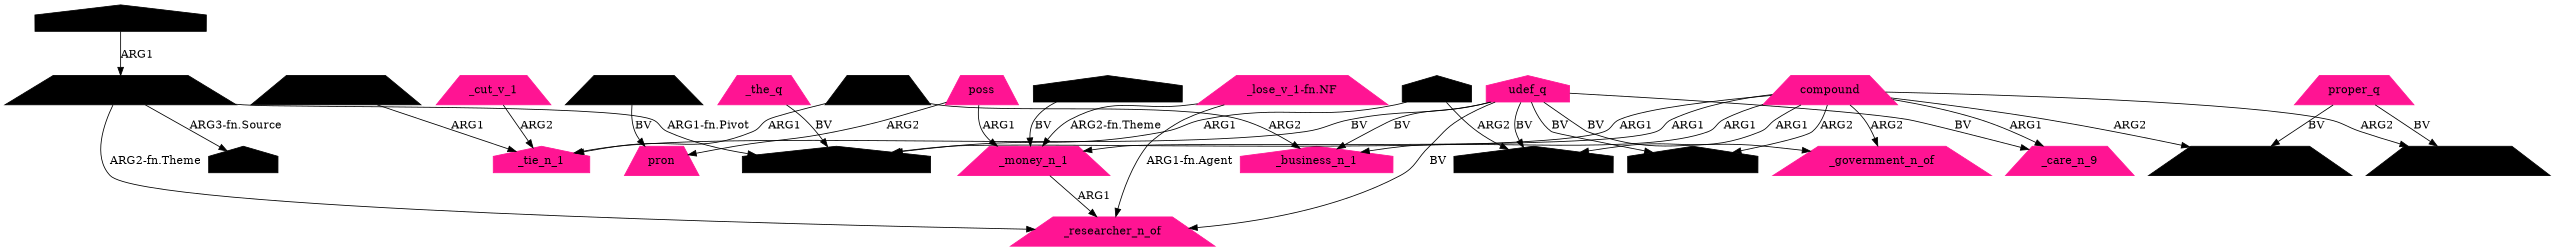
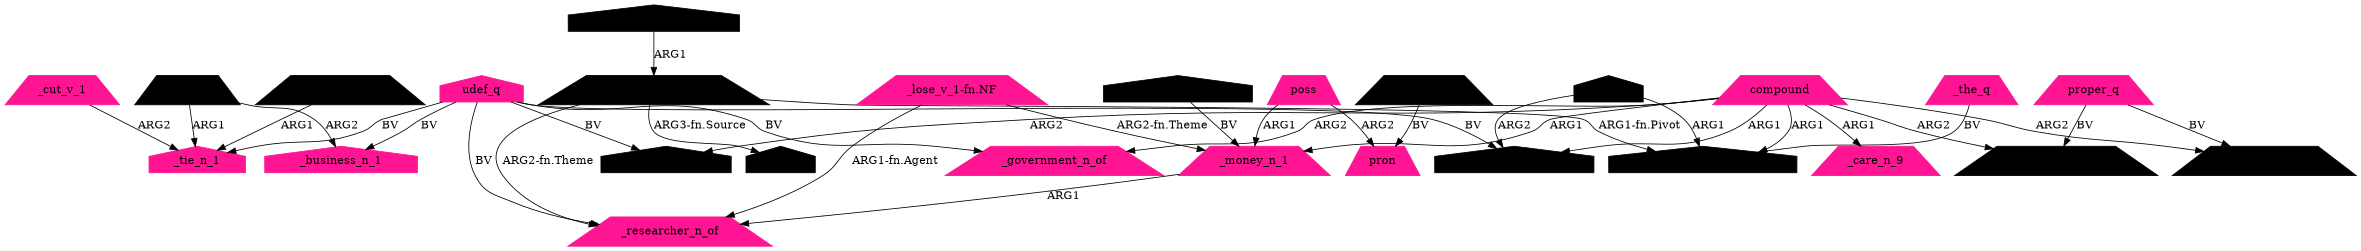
edge "udef_q" -> "_care_n_9": removed, label "BV"
edge "compound" -> "_business_n_1": removed, label "ARG1"
